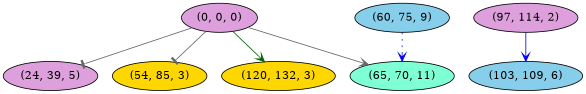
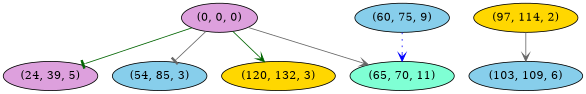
node "(97, 114, 2)": fillcolor plum -> gold
edge "(97, 114, 2)" -> "(103, 109, 6)": color blue -> gray40
edge "(0, 0, 0)" -> "(24, 39, 5)": color gray40 -> darkgreen
node "(54, 85, 3)": fillcolor gold -> skyblue
